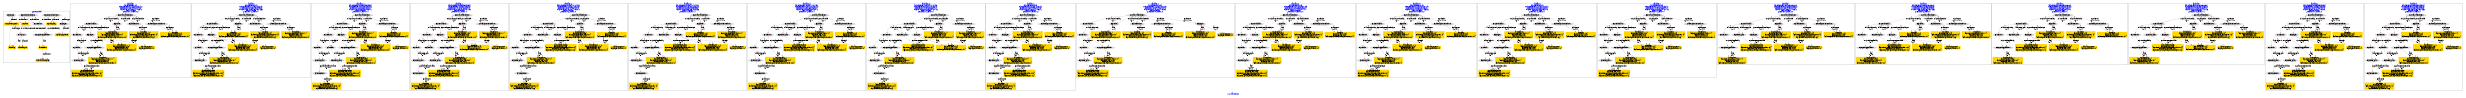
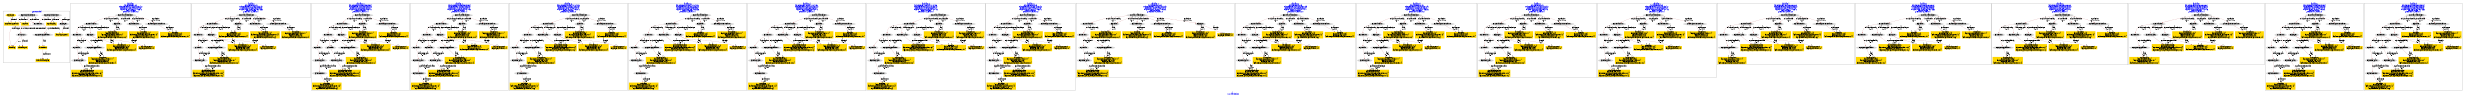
node "E55_Type2": fillcolor lightgray -> gold
node "occupation_type_uri": label "occupation_type_uri" -> "occupation_type_artist"
node "biography_type_note": label "biography_type_note" -> "biography_type_uri"
edge "E74_Group1" -> "nationality": label "label" -> "note"
